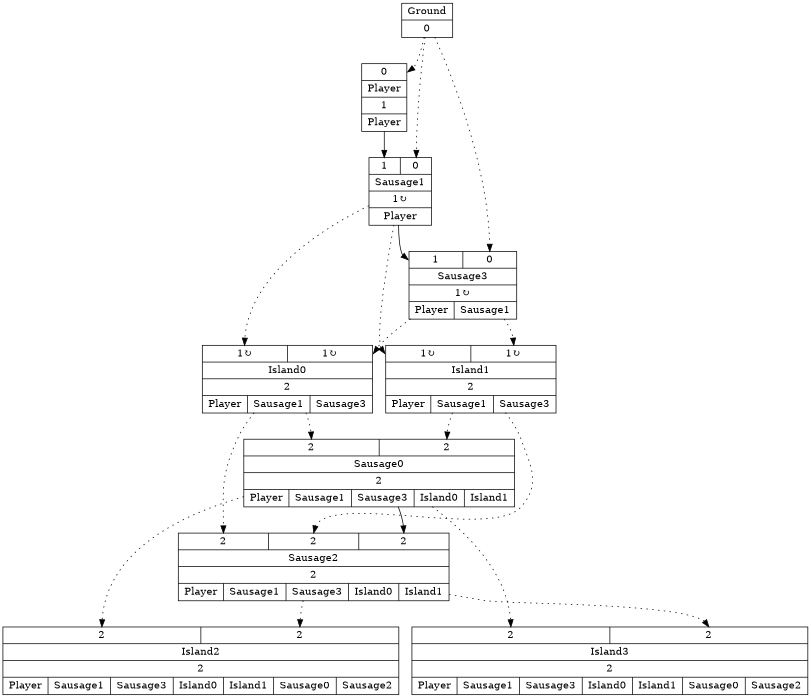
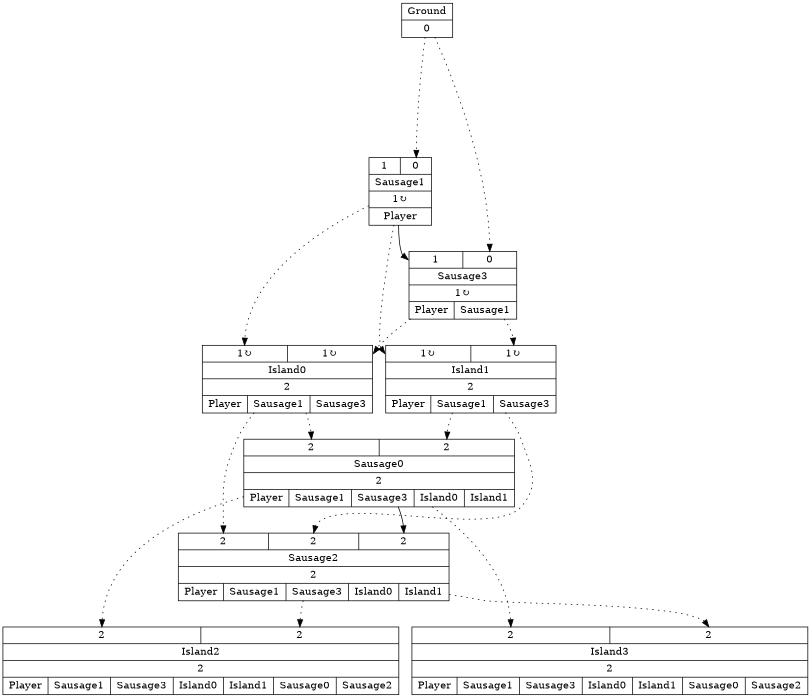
node "0": removed
